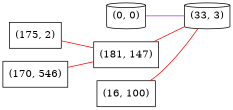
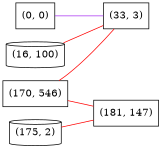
node "(0, 0)": shape cylinder -> box
node "(33, 3)": shape cylinder -> box
edge "(33, 3)" -- "(181, 147)": now "(33, 3)" -- "(170, 546)"
node "(175, 2)": shape box -> cylinder
node "(16, 100)": shape box -> cylinder
